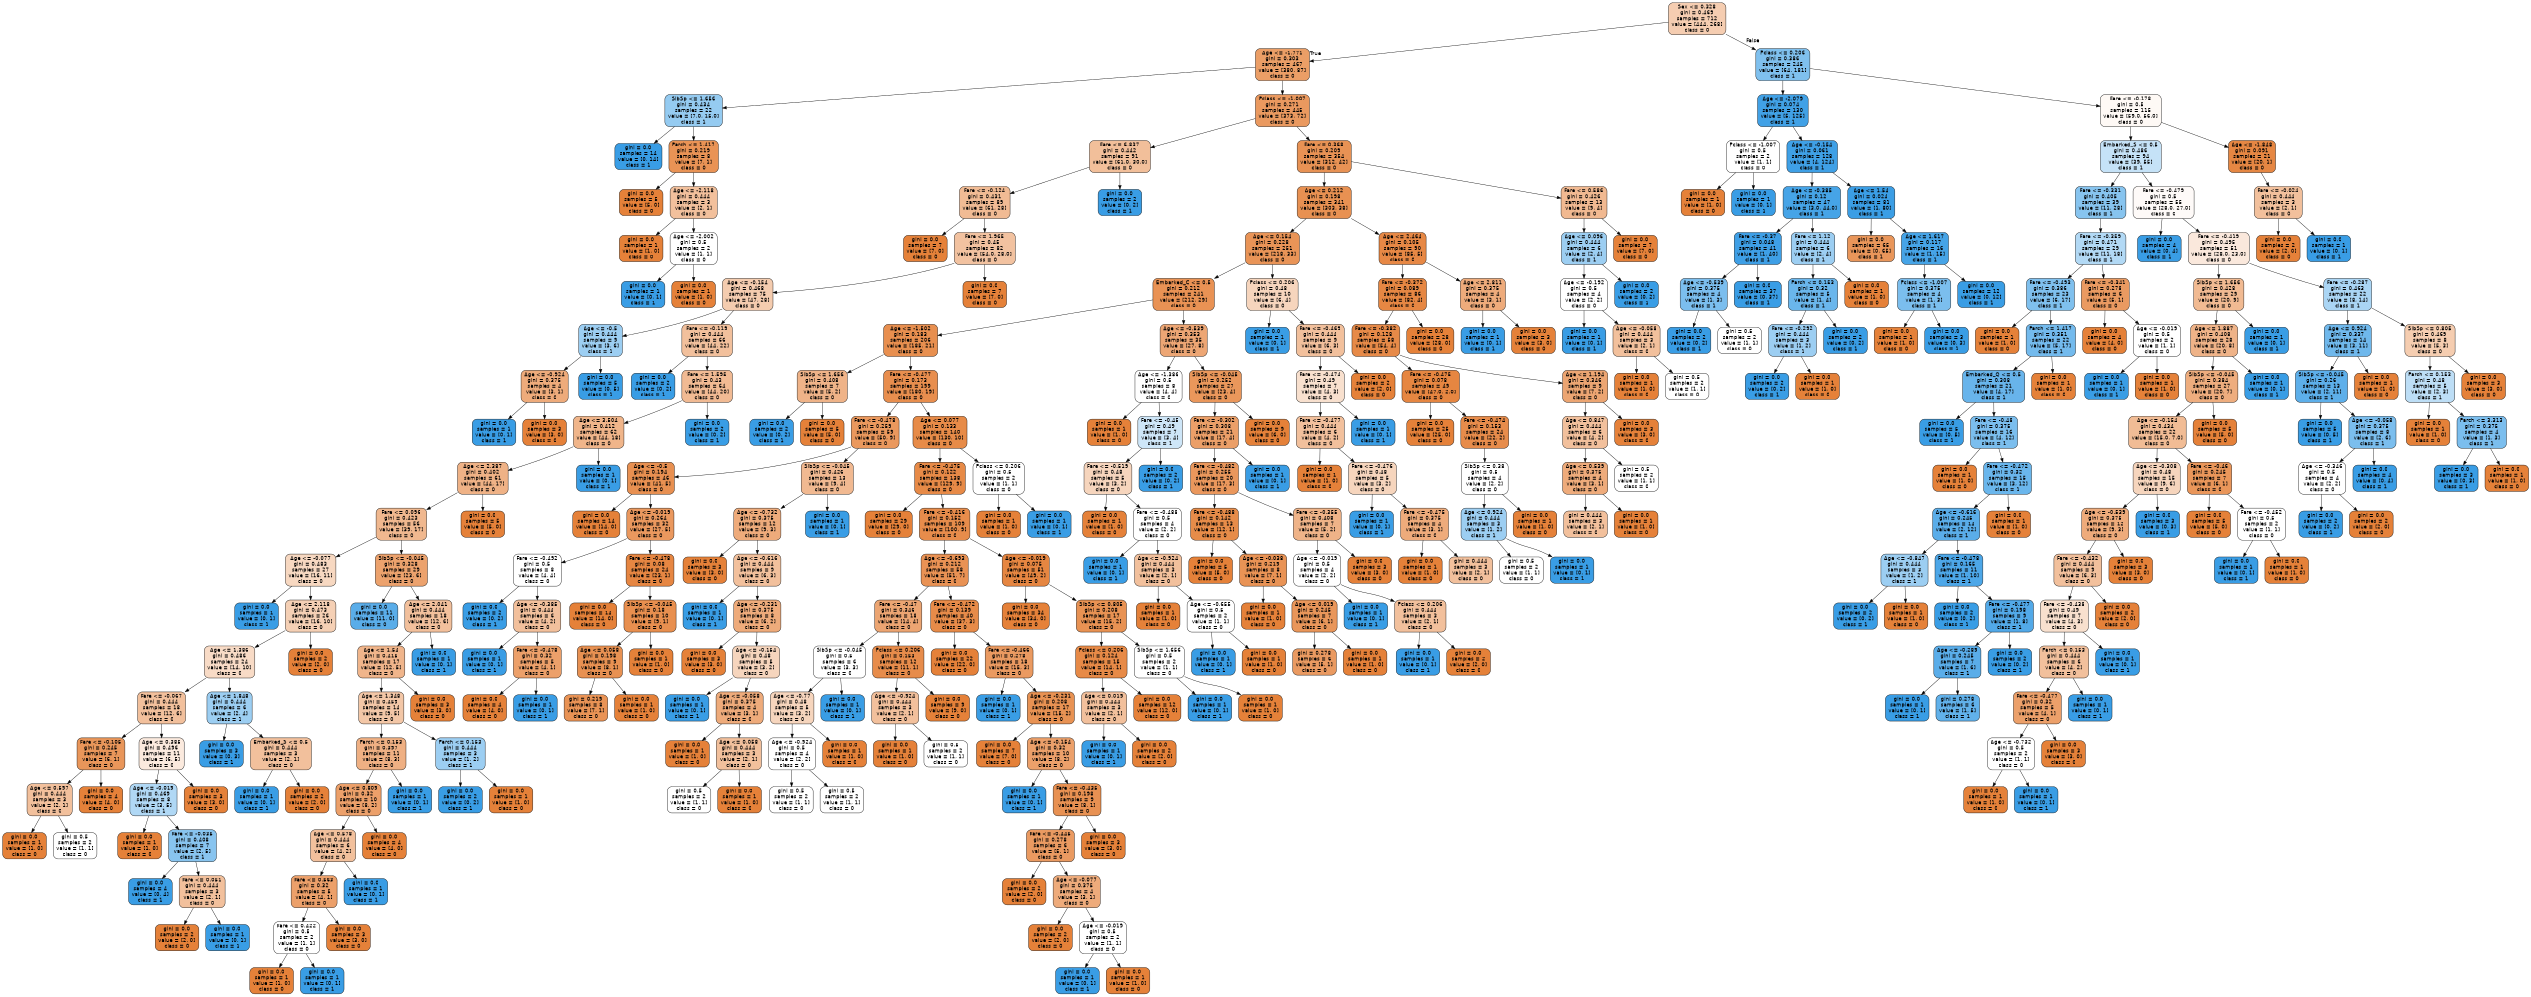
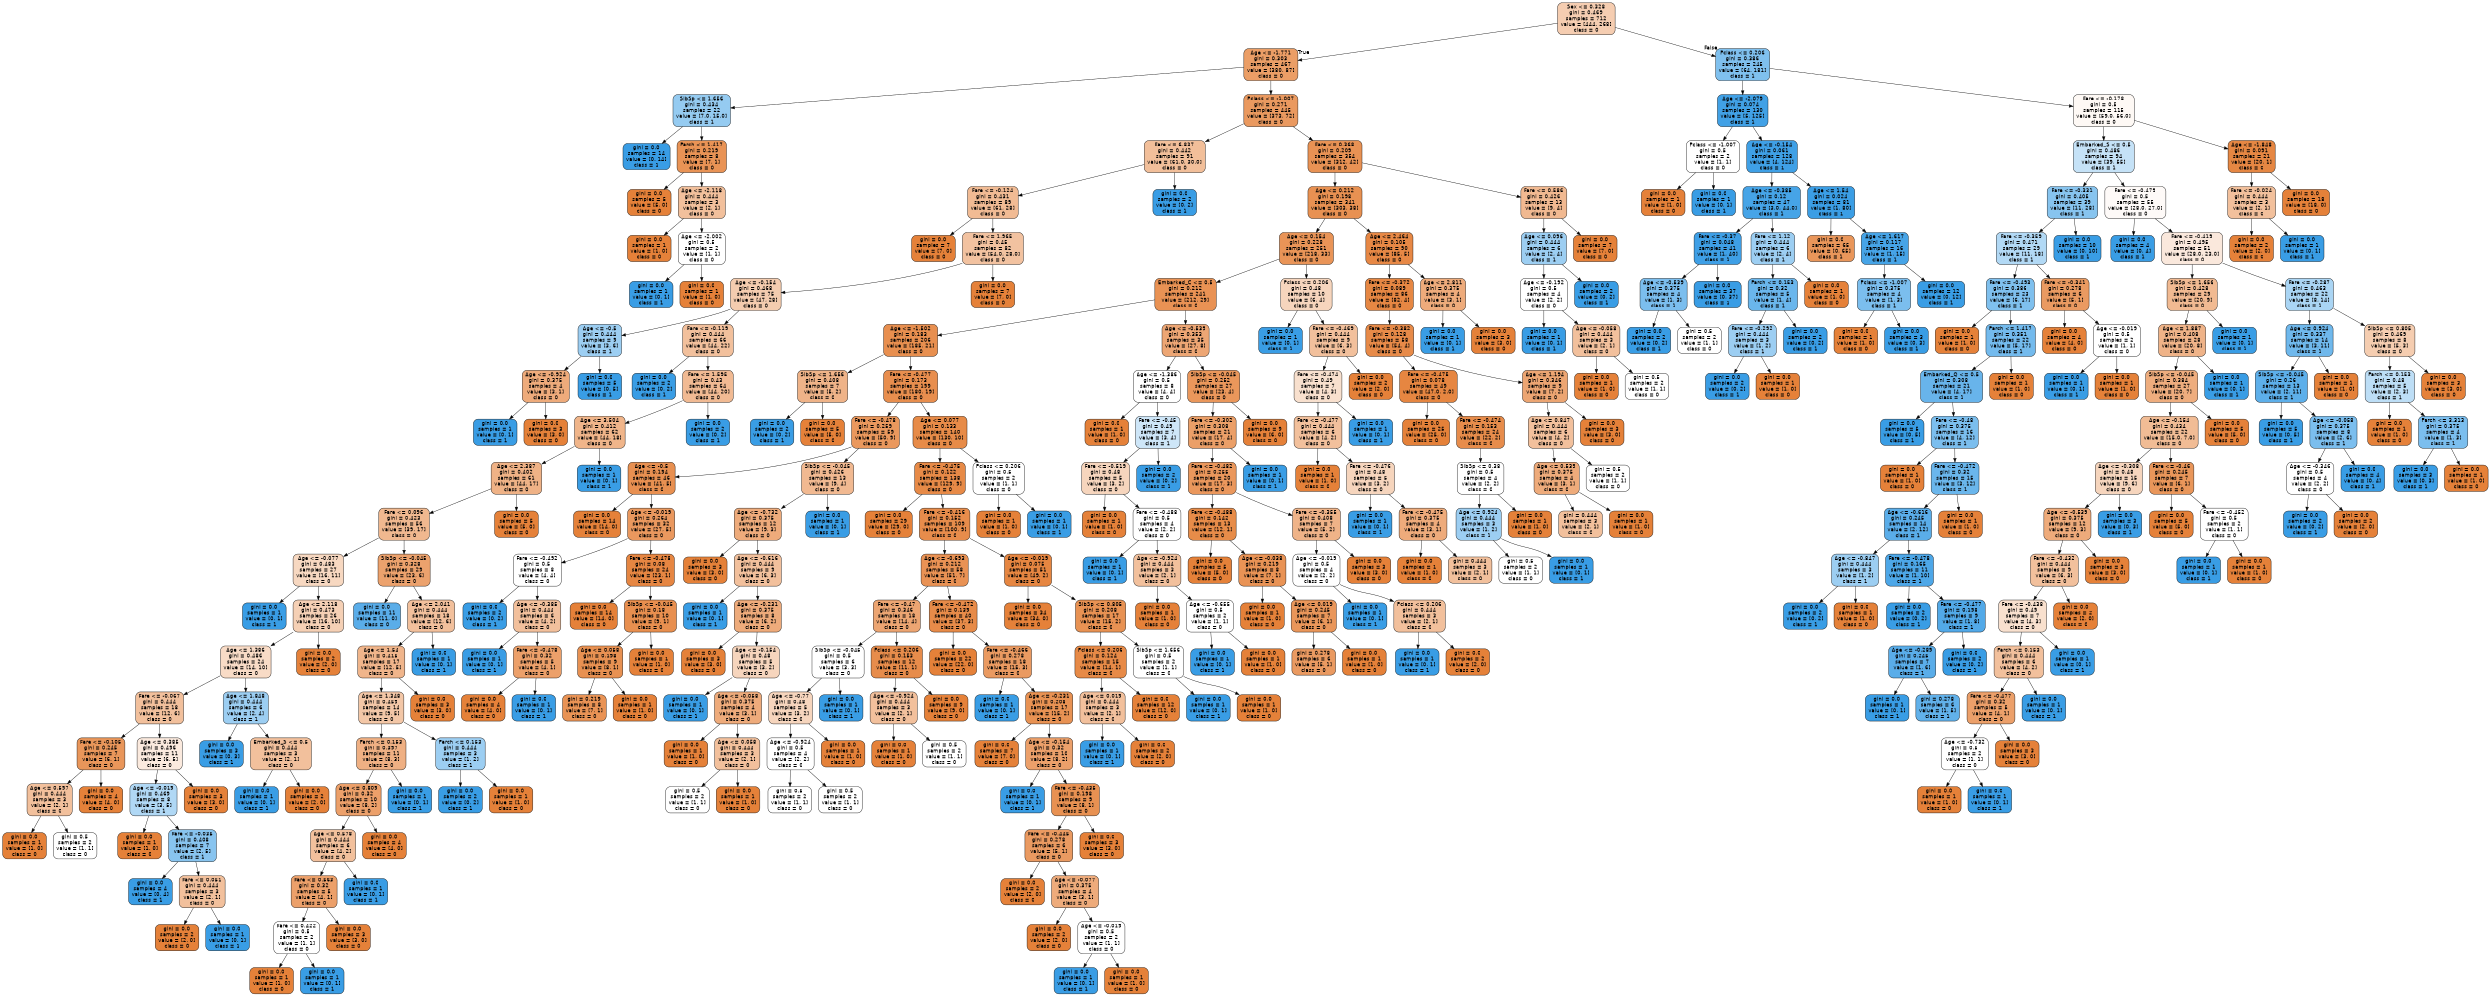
node "gini = 0.0 samples = 18 value = [18, 0] class = 0": added
node "gini = 0.0 samples = 10 value = [0, 10] class = 1": added
node "gini = 0.0 samples = 28 value = [28, 0] class = 0": removed
